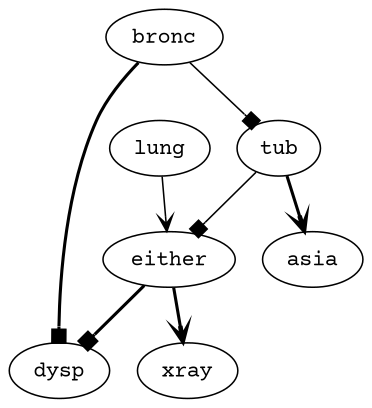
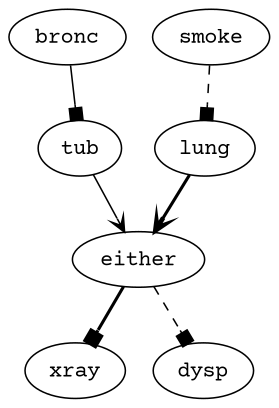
node "smoke": added
edge "bronc" -> "dysp": removed
edge "lung" -> "either": style solid -> bold
edge "tub" -> "either": arrowhead box -> vee
node "asia": removed
edge "either" -> "xray": arrowhead vee -> box
edge "either" -> "dysp": style bold -> dashed
